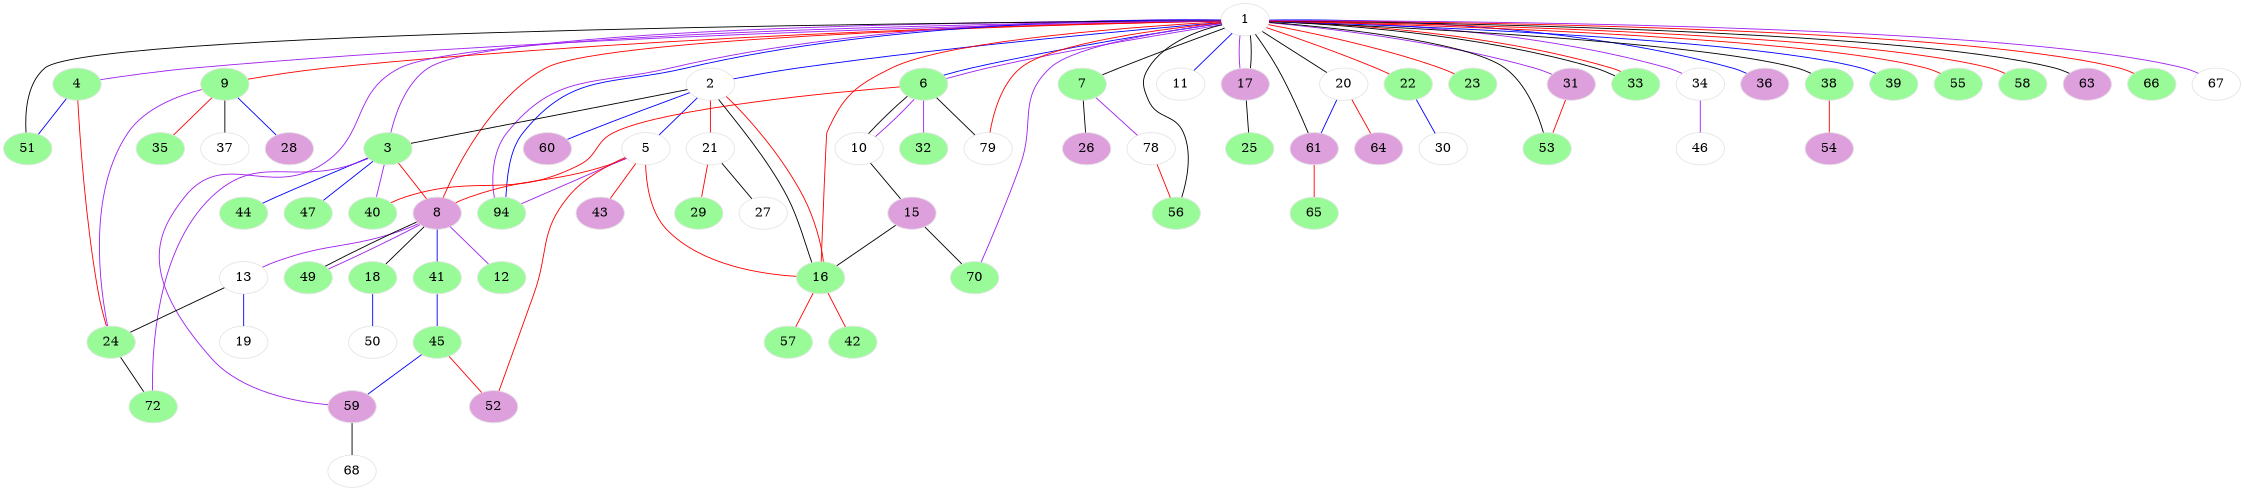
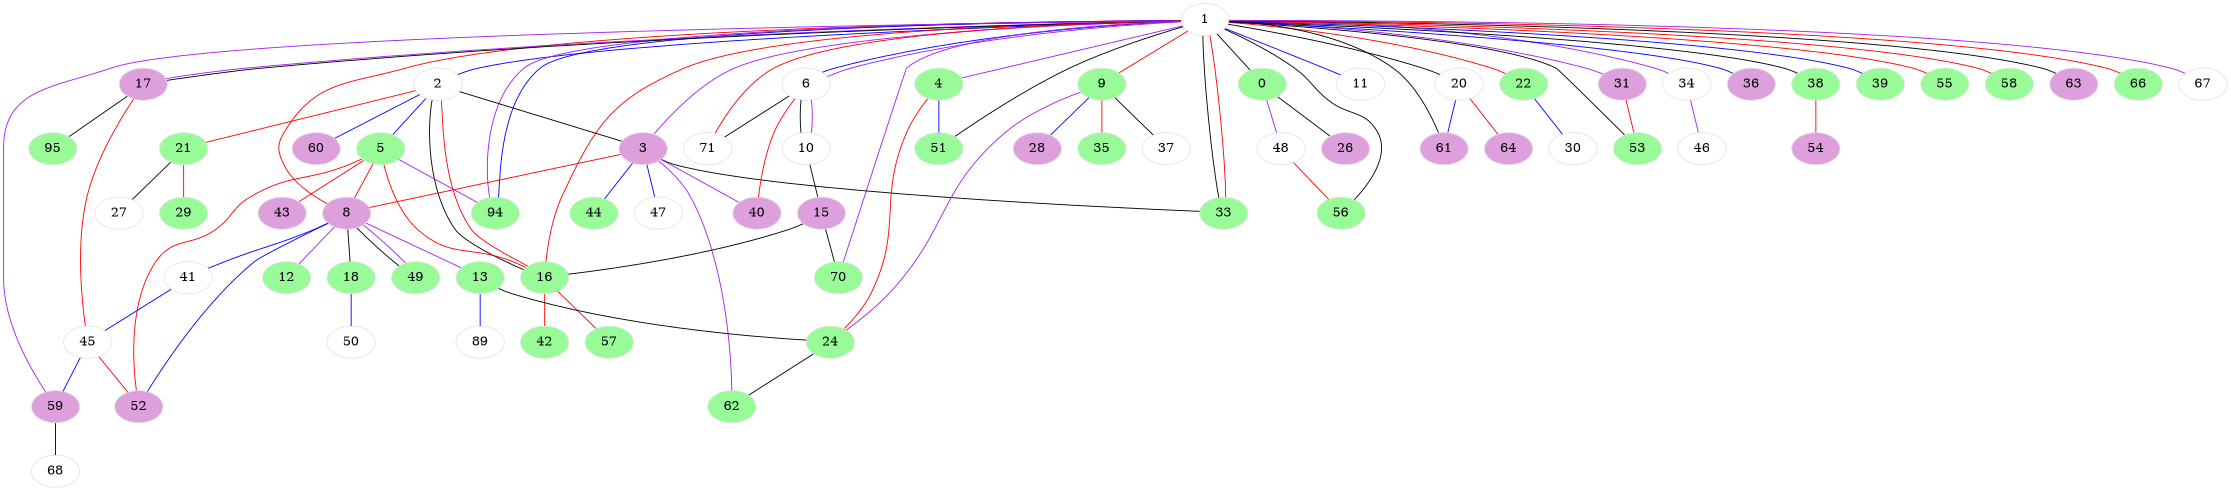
node "6": fillcolor palegreen -> white
node "7": label "7" -> "0"
node "23": removed
node "3": fillcolor palegreen -> plum
node "5": fillcolor white -> palegreen
node "21": fillcolor white -> palegreen
node "32": removed
node "79": label "79" -> "71"
node "78": label "78" -> "48"
node "25": label "25" -> "95"
edge "3" -- "33": added
edge "17" -- "45": added
node "47": fillcolor palegreen -> white
node "40": fillcolor palegreen -> plum
node "65": removed
node "13": fillcolor white -> palegreen
node "41": fillcolor palegreen -> white
edge "8" -- "52": added
node "19": label "19" -> "89"
node "45": fillcolor palegreen -> white
node "72": label "72" -> "62"
